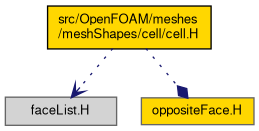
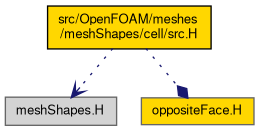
node "src/OpenFOAM/meshes /meshShapes/cell/cell.H": label "src/OpenFOAM/meshes /meshShapes/cell/cell.H" -> "src/OpenFOAM/meshes /meshShapes/cell/src.H"
node "faceList.H": label "faceList.H" -> "meshShapes.H"
